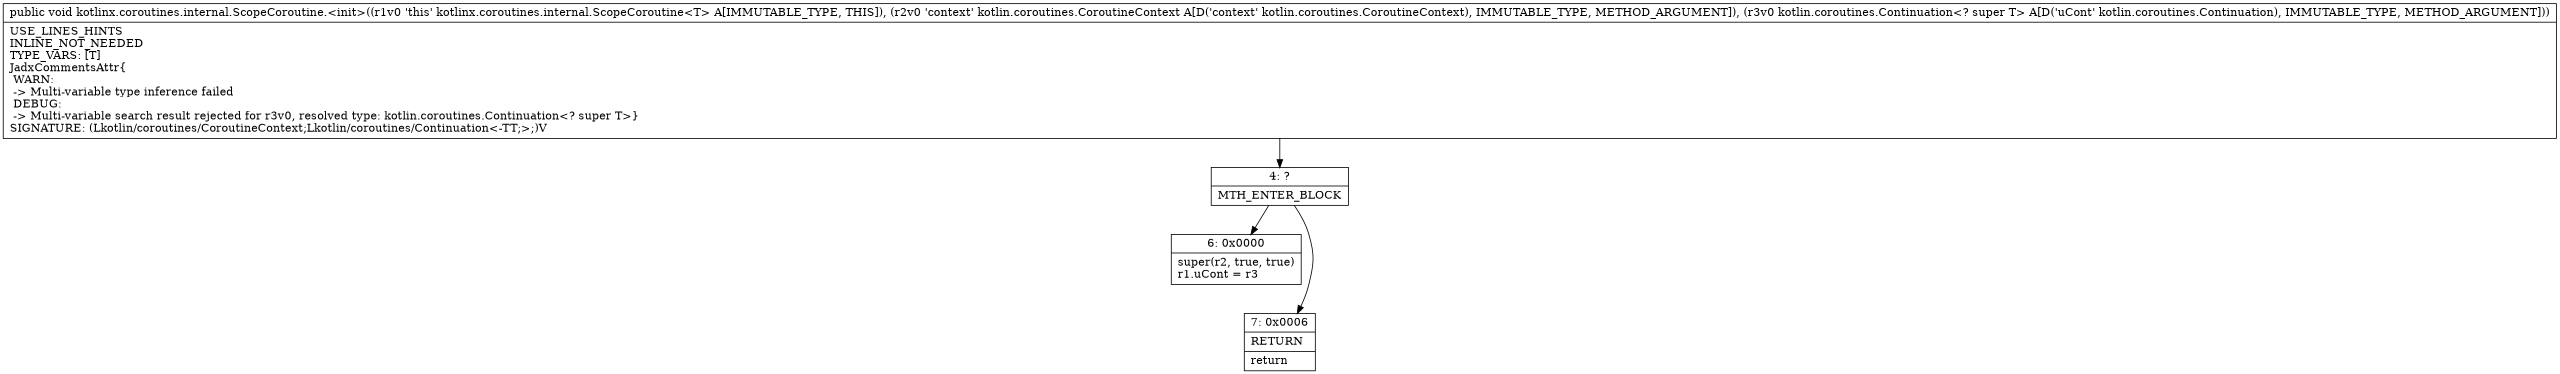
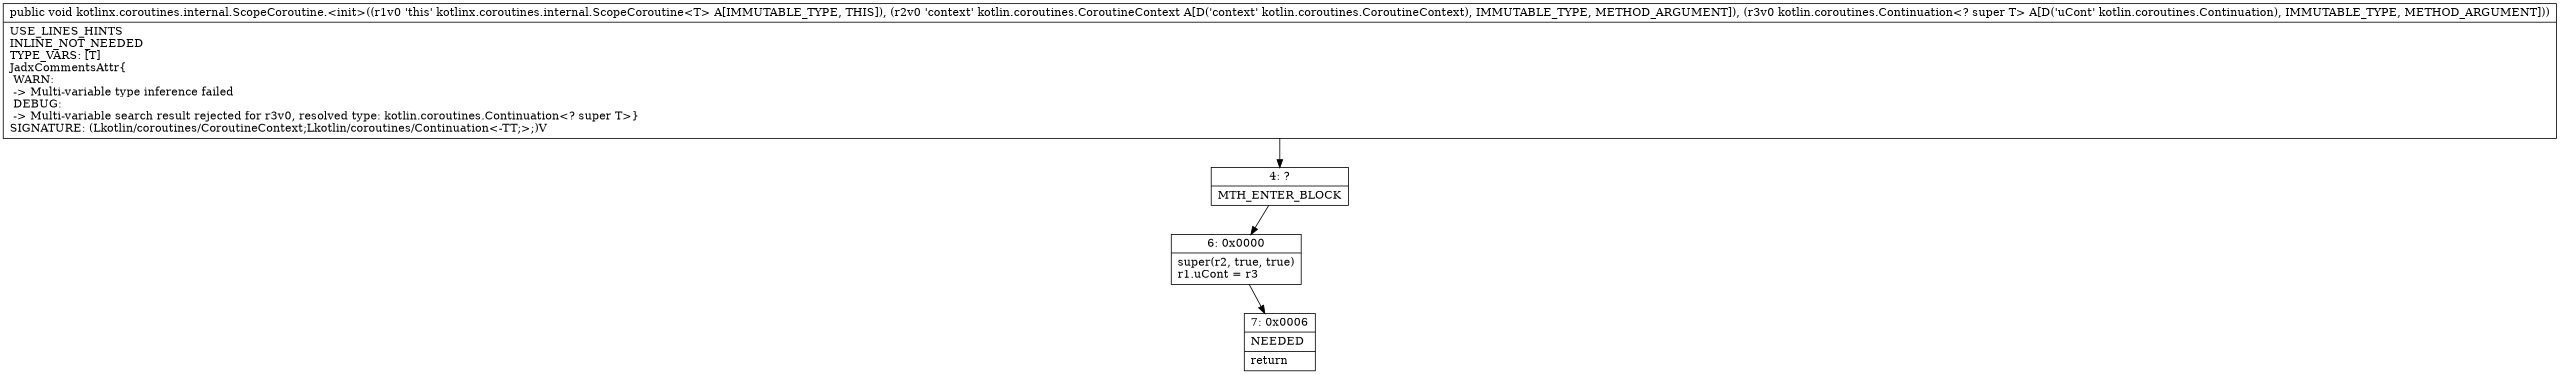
edge "4: ?" -> "7: 0x0006": now "6: 0x0000" -> "7: 0x0006"
node "7: 0x0006": text "RETURN" -> "NEEDED"
